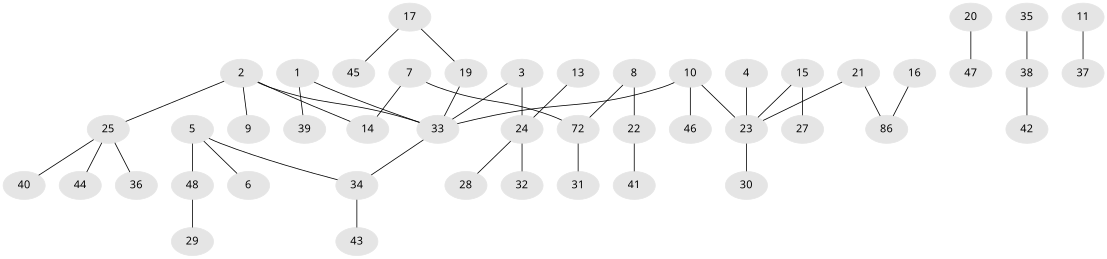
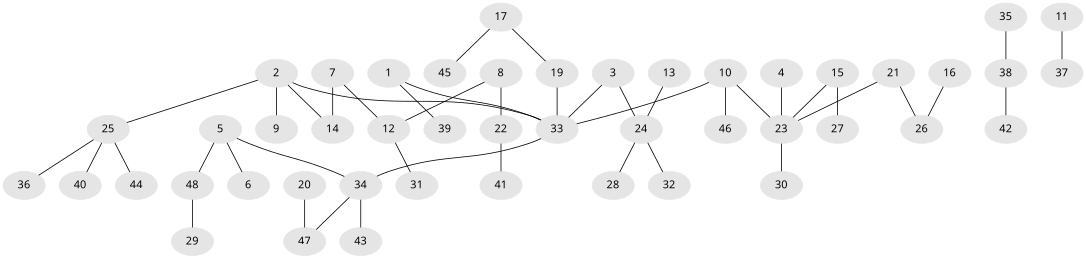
node "72": label "72" -> "12"
node "86": label "86" -> "26"
edge "34" -- "47": added
